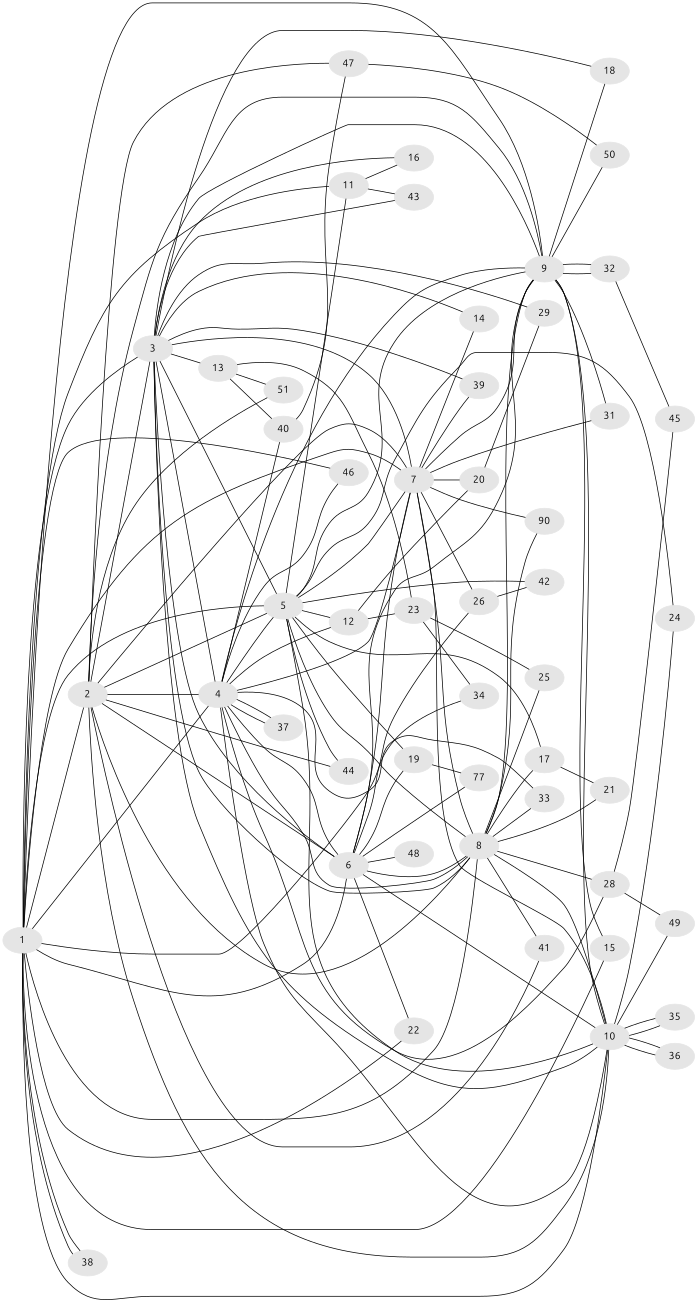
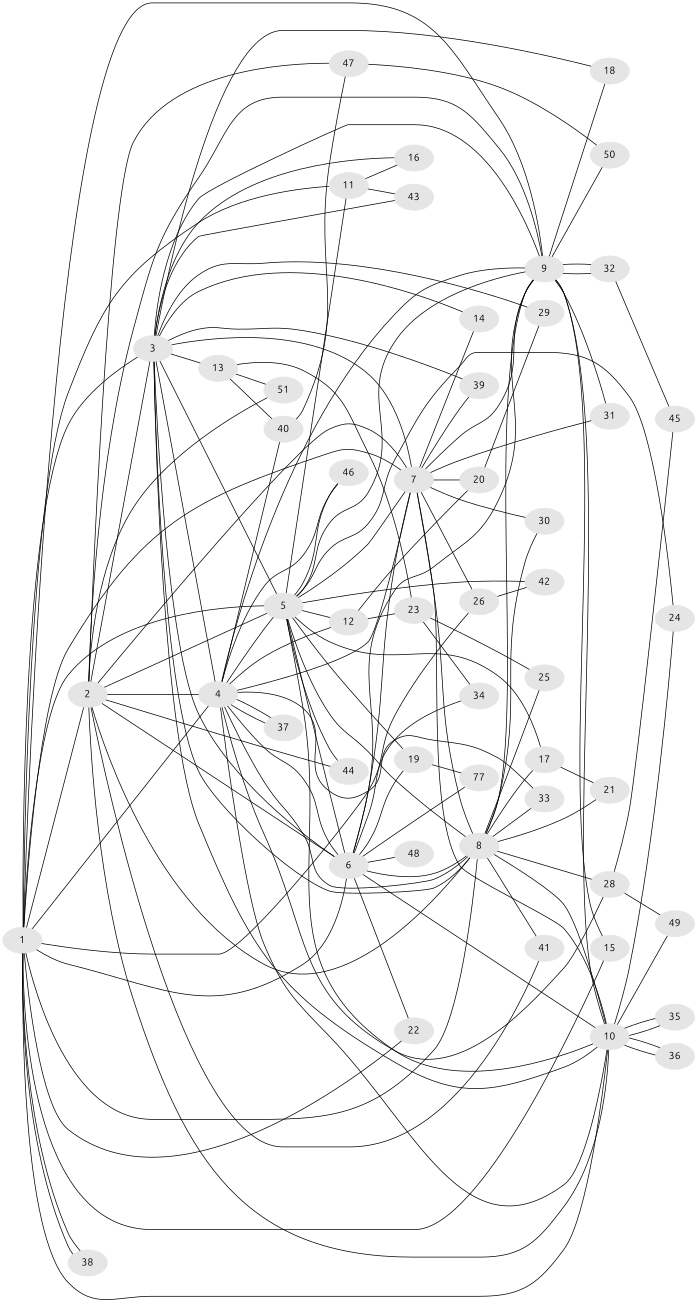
edge "46" -- "1": now "46" -- "5"
node "90": label "90" -> "30"
edge "5" -- "6": added
